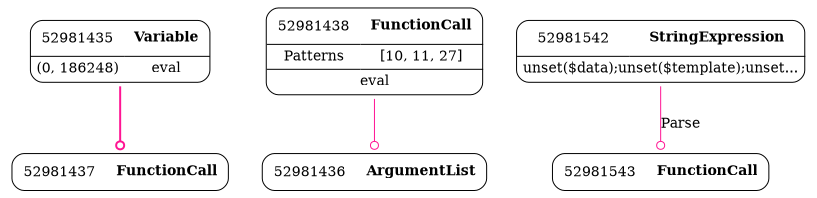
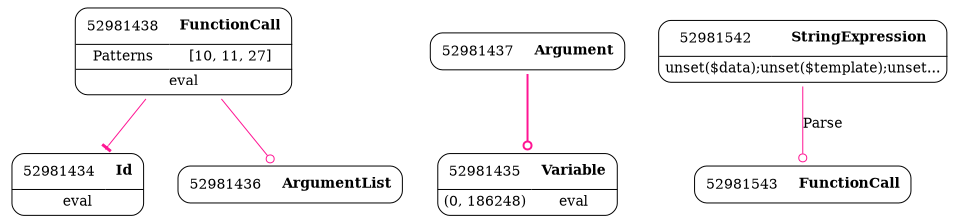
edge "52981435" -> "52981437": reversed
node "52981437": text "FunctionCall" -> "Argument"
node "52981434": added
